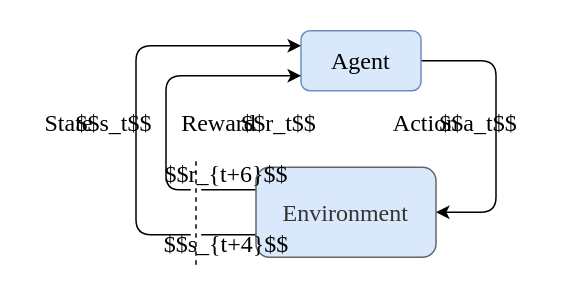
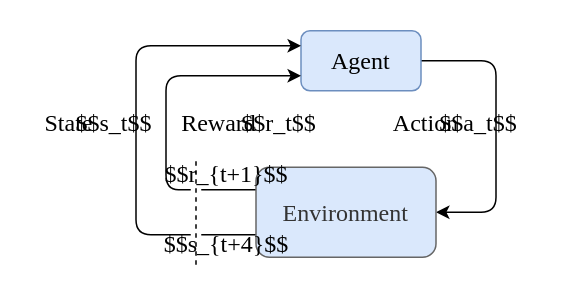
node "$$r_{t+6}$$": label "$$r_{t+6}$$" -> "$$r_{t+1}$$"
